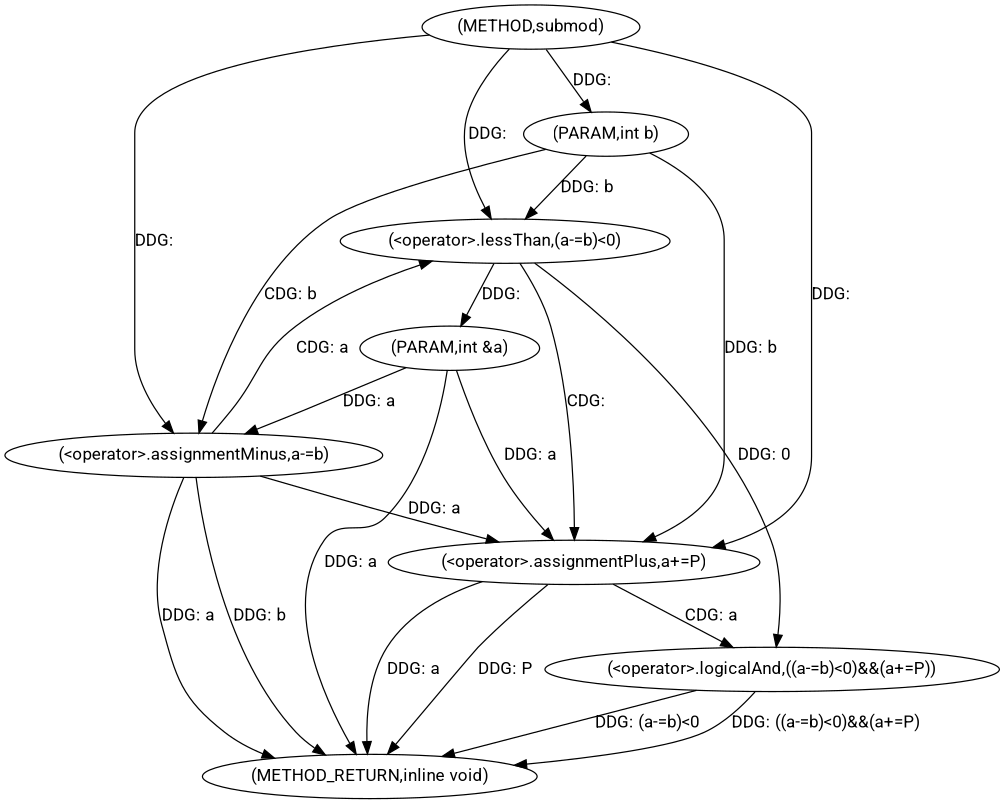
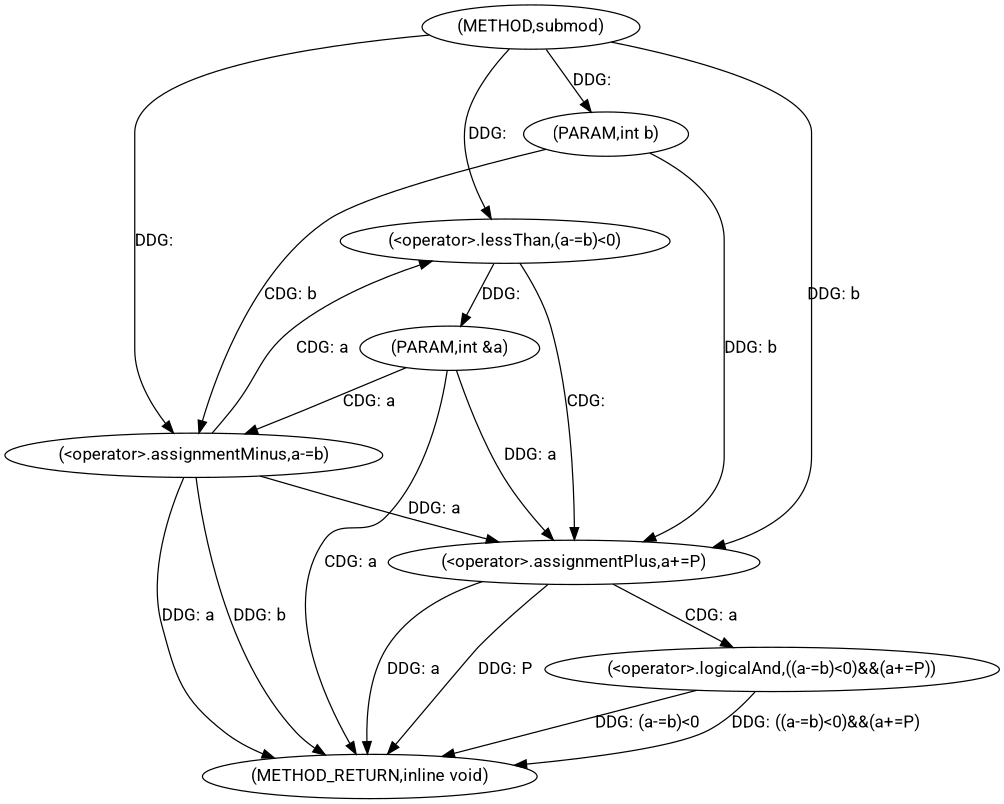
edge "(PARAM,int b)" -> "(<operator>.lessThan,(a-=b)<0)": removed, label "DDG: b"
edge "(METHOD,submod)" -> "(<operator>.assignmentPlus,a+=P)": label "DDG: " -> "DDG: b"
edge "(PARAM,int &a)" -> "(<operator>.assignmentMinus,a-=b)": label "DDG: a" -> "CDG: a"
edge "(<operator>.lessThan,(a-=b)<0)" -> "(<operator>.logicalAnd,((a-=b)<0)&&(a+=P))": removed, label "DDG: 0"
edge "(PARAM,int &a)" -> "(METHOD_RETURN,inline void)": label "DDG: a" -> "CDG: a"
